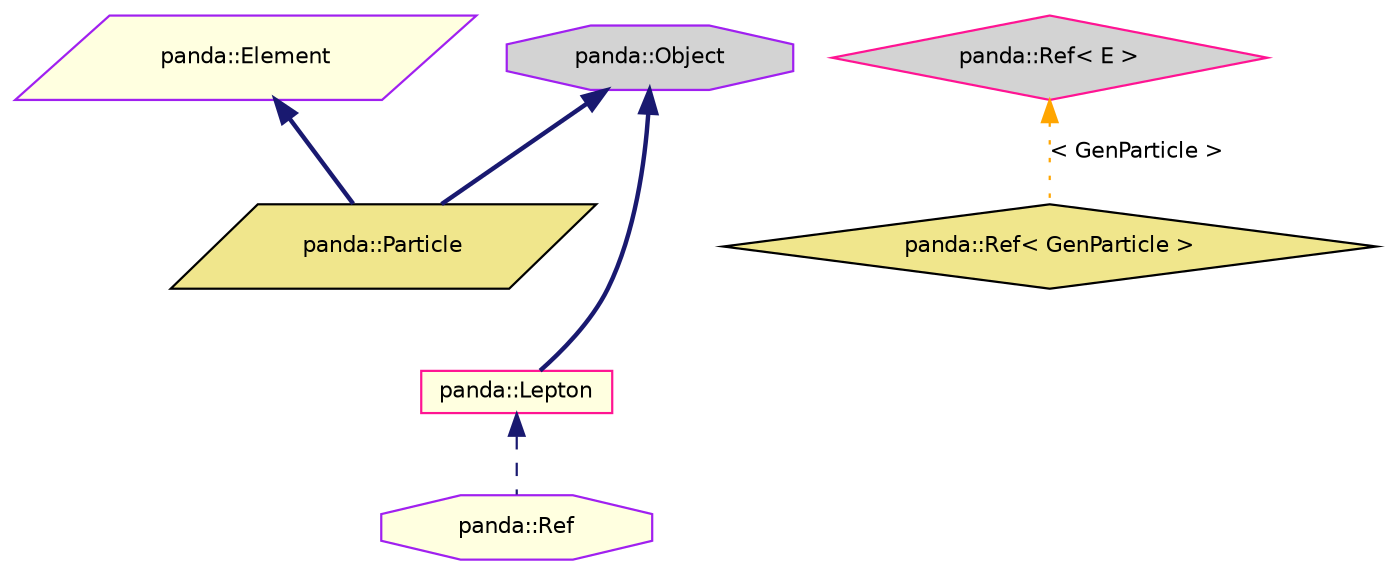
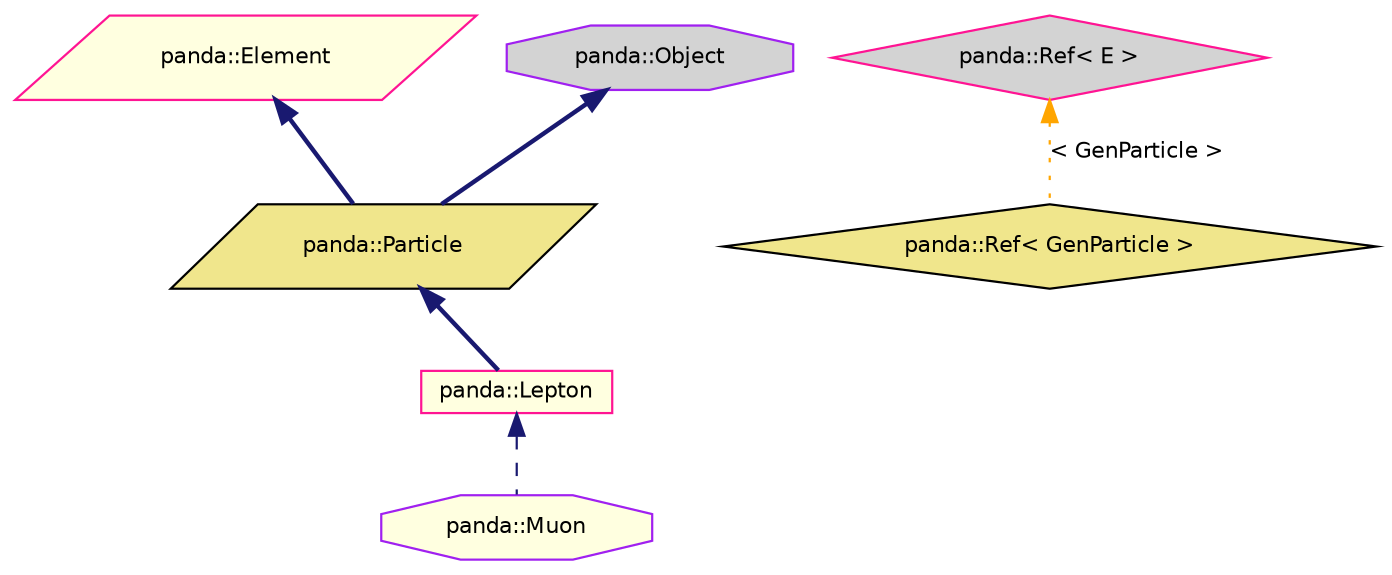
node "panda::Element": color purple -> deeppink
edge "panda::Lepton" -> "panda::Object": now "panda::Lepton" -> "panda::Particle"
node "panda::Ref": label "panda::Ref" -> "panda::Muon"
